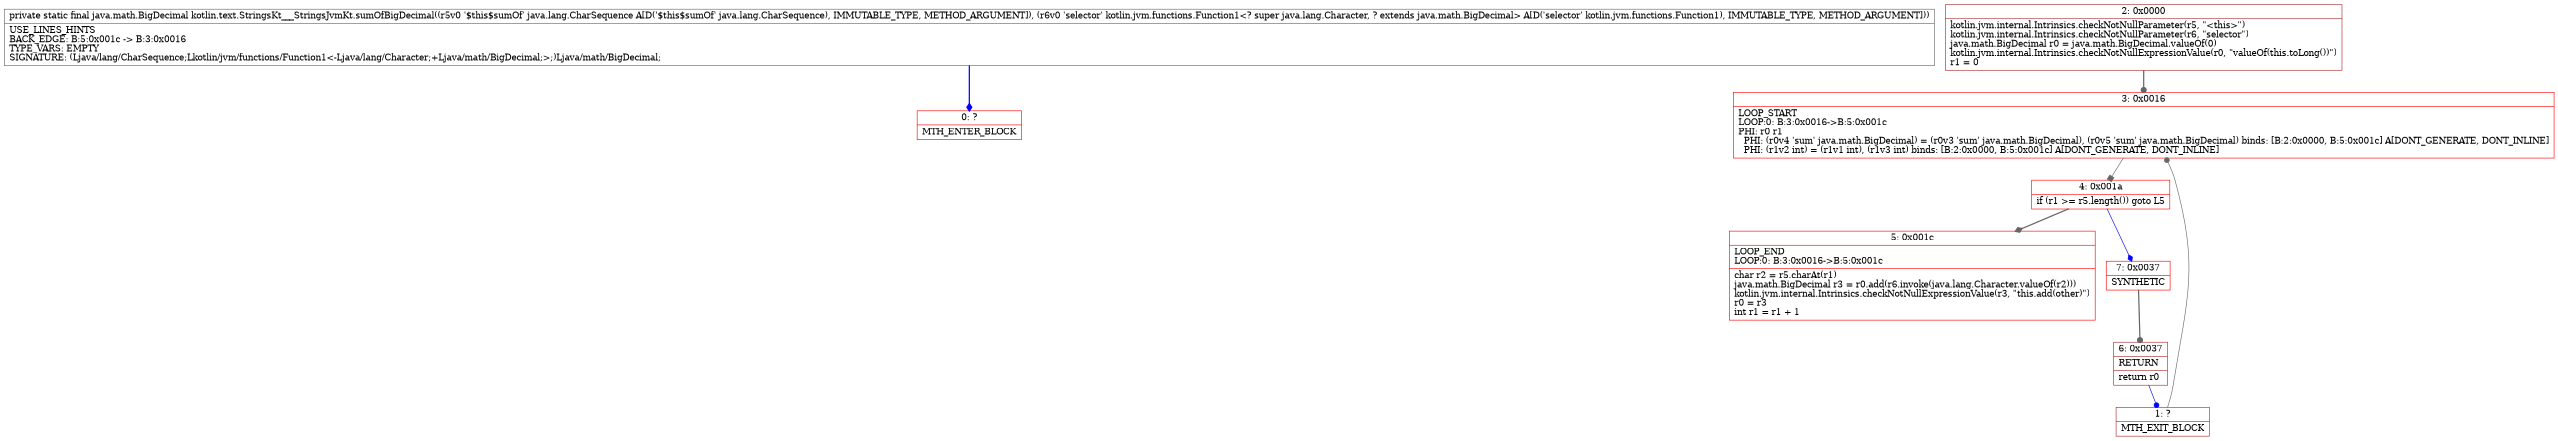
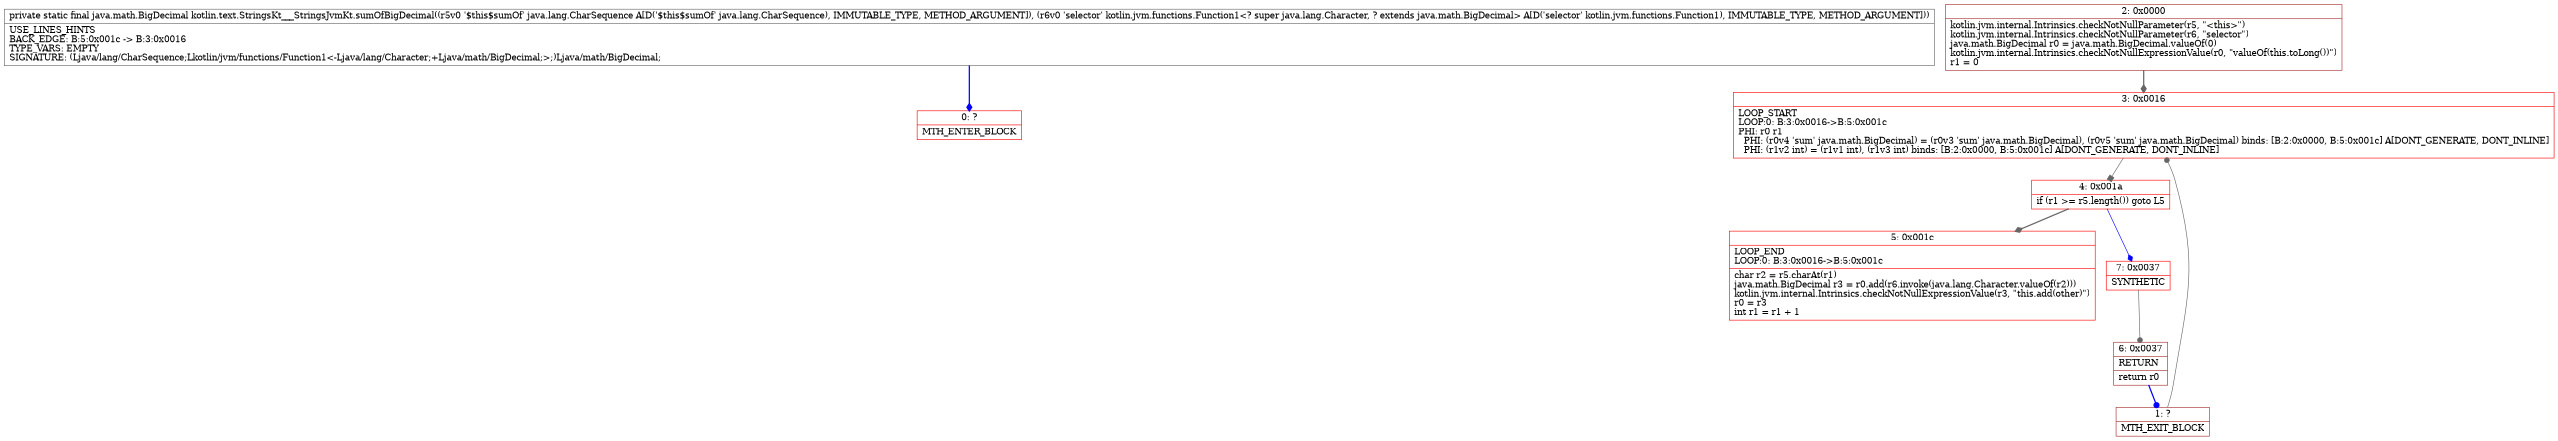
edge "2: 0x0000" -> "3: 0x0016": arrowhead dot -> diamond
edge "7: 0x0037" -> "6: 0x0037": style bold -> solid
edge "6: 0x0037" -> "1: ?": style solid -> bold
